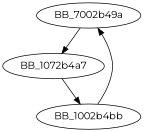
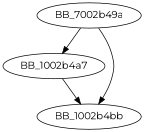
node "BB_1072b4a7": label "BB_1072b4a7" -> "BB_1002b4a7"
edge "BB_1002b4bb" -> "BB_7002b49a": reversed
